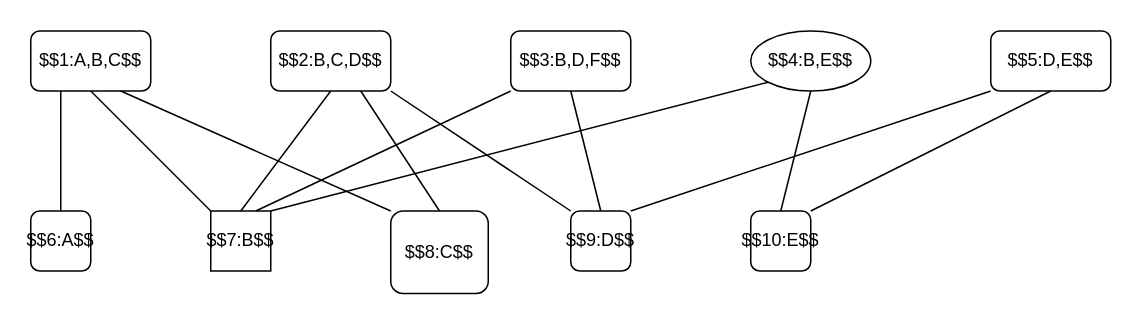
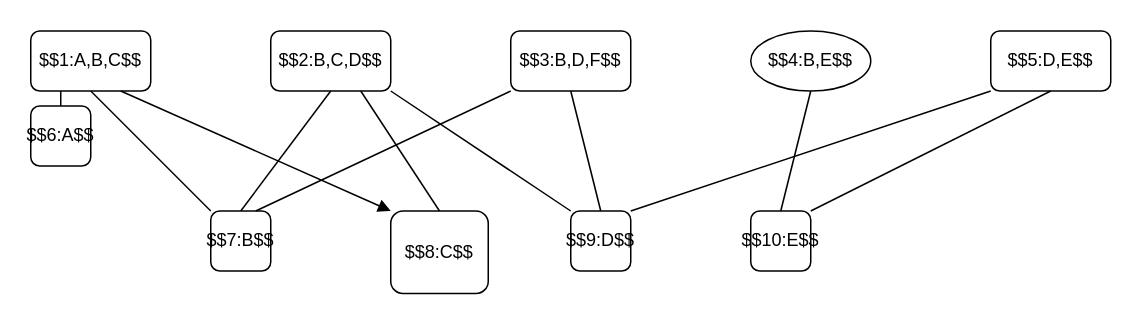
edge "$$4:B,E$$" -- "$$7:B$$": removed
edge "$$1:A,B,C$$" -- "$$8:C$$": arrowhead none -> block
node "$$6:A$$": moved (61, 241) -> (61, 136)
node "$$7:B$$": shape rectangle -> rounded rectangle
